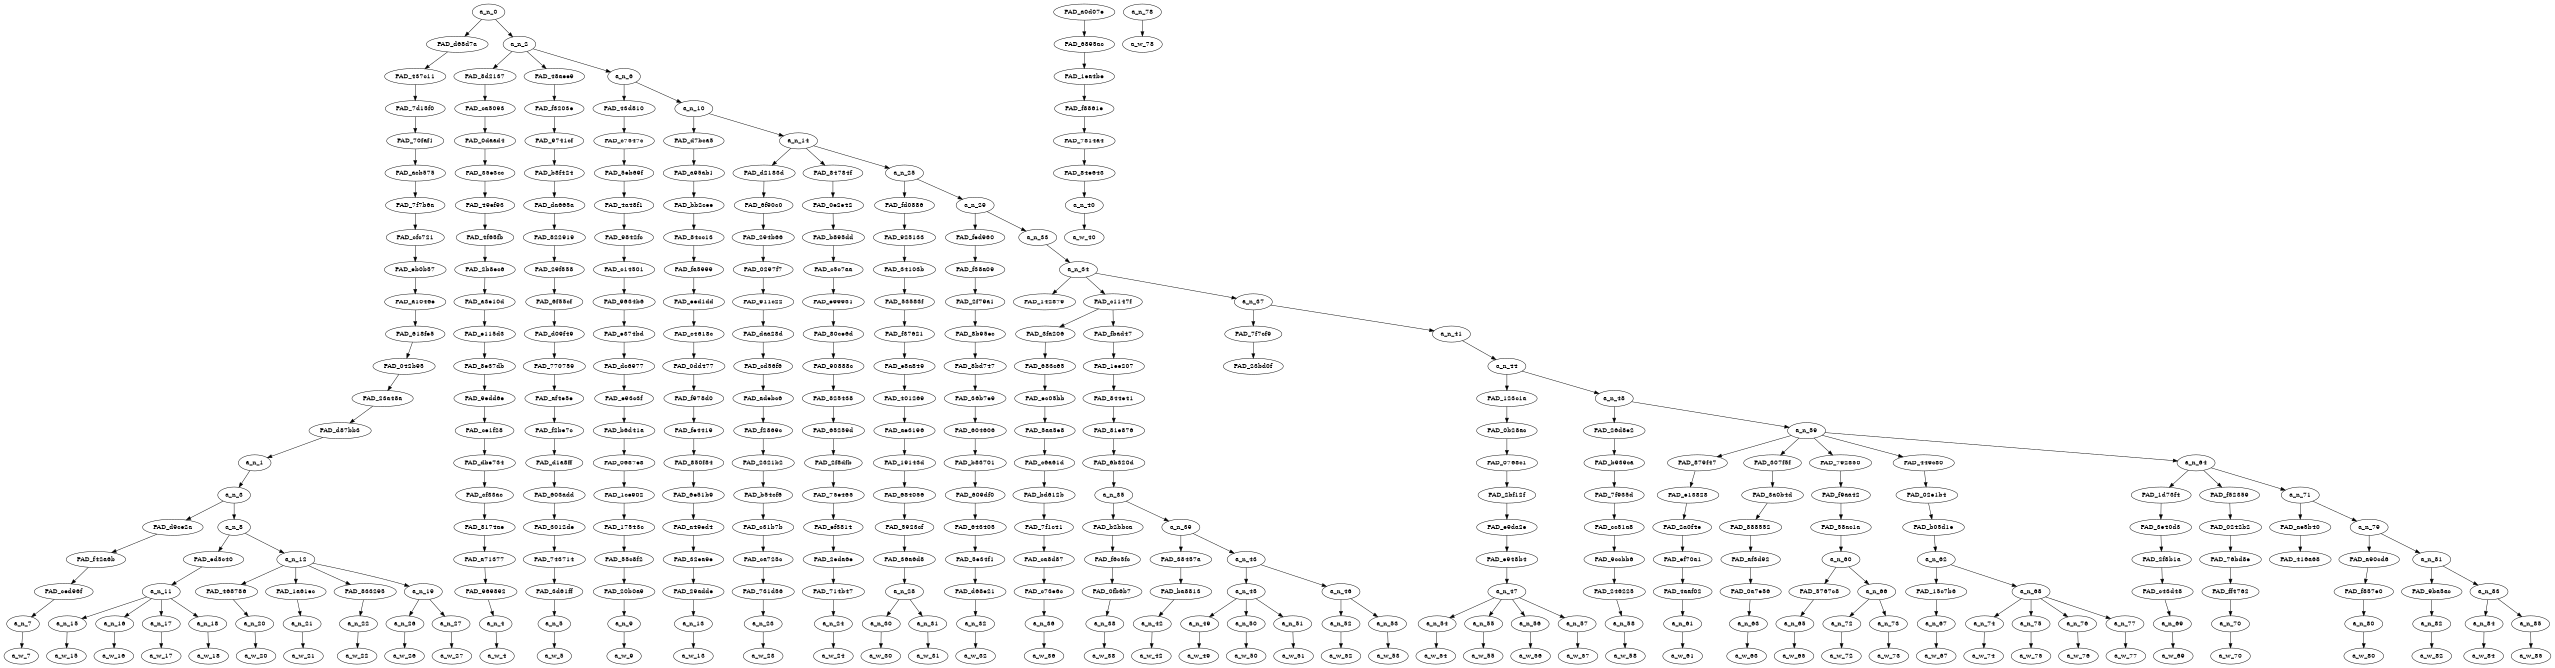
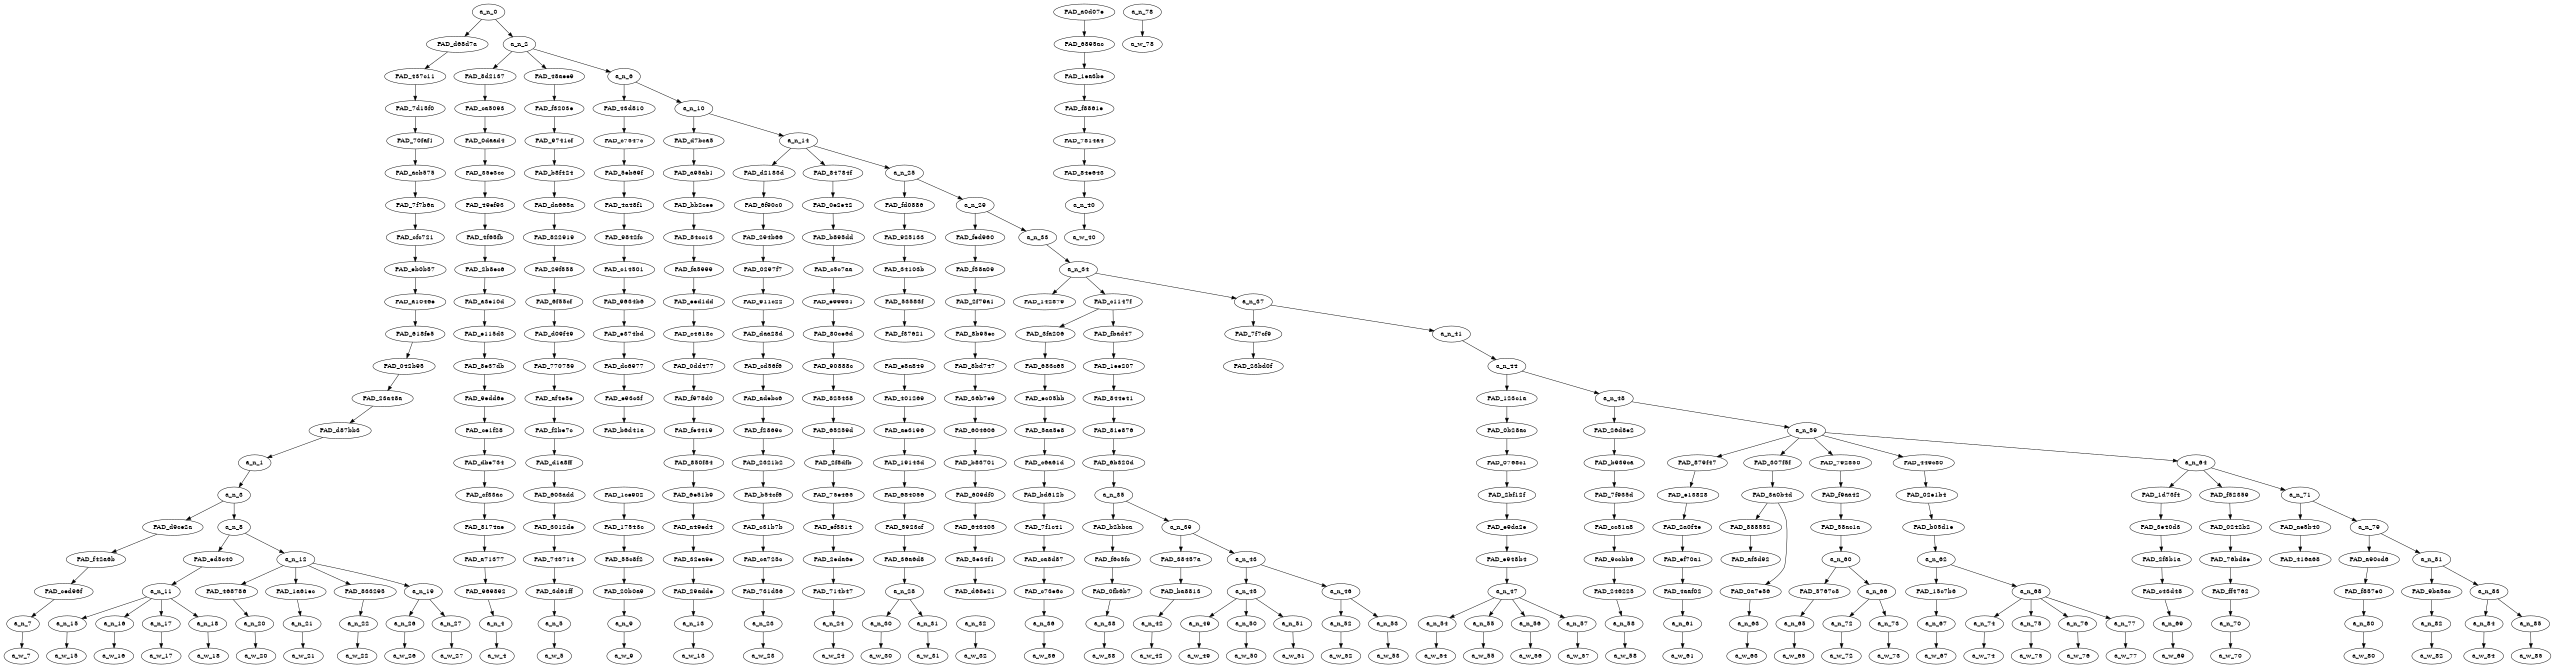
node "PAD_1ea4be": label "PAD_1ea4be" -> "PAD_1ea3be"
edge "PAD_f37621" -> "PAD_e8a849": removed
node "PAD_0687e8": removed
edge "PAD_af3d92" -> "PAD_0a7e56": now "PAD_3a0b4d" -> "PAD_0a7e56"
edge "PAD_d68e21" -> "a_n_32": removed
